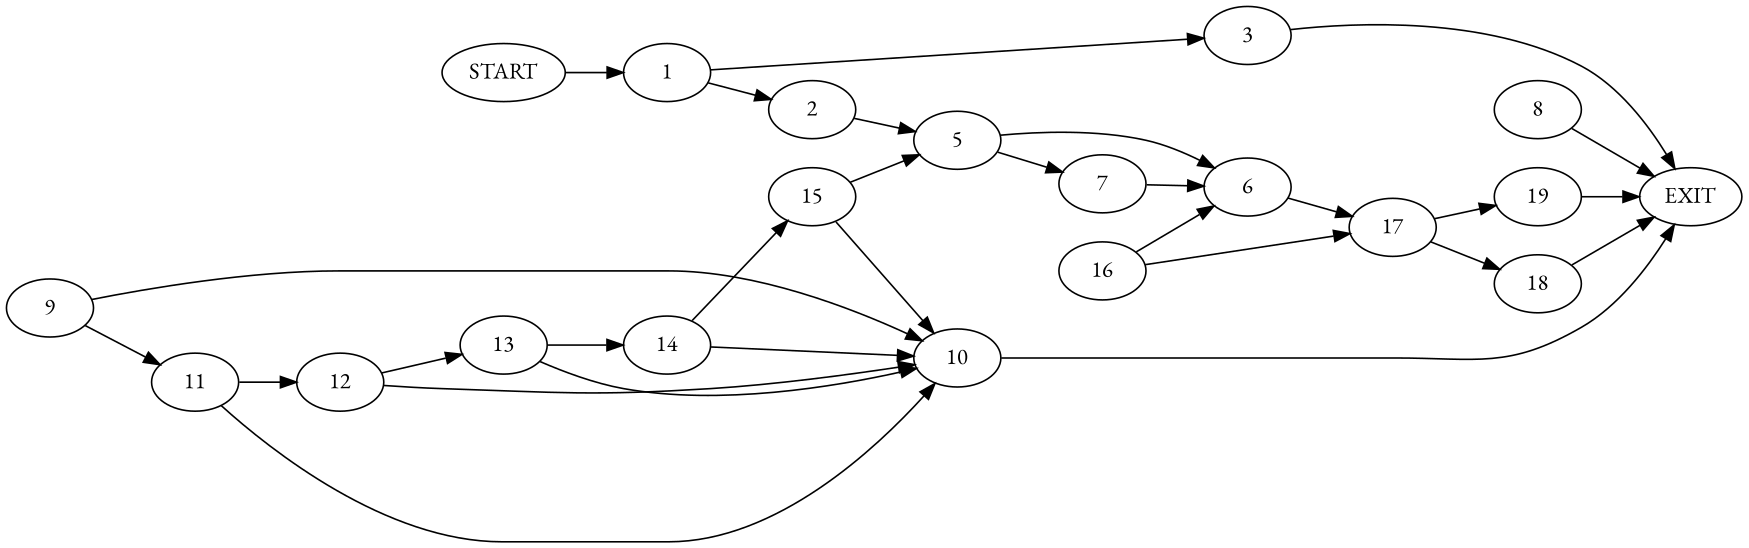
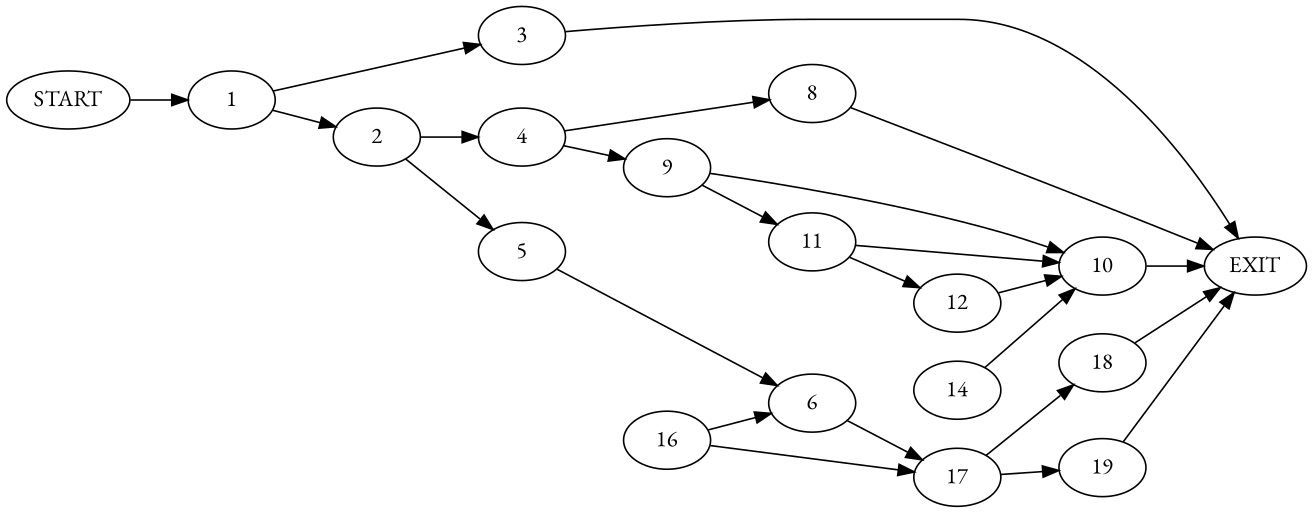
node "4": added
node "7": removed
node "15": removed
node "13": removed
